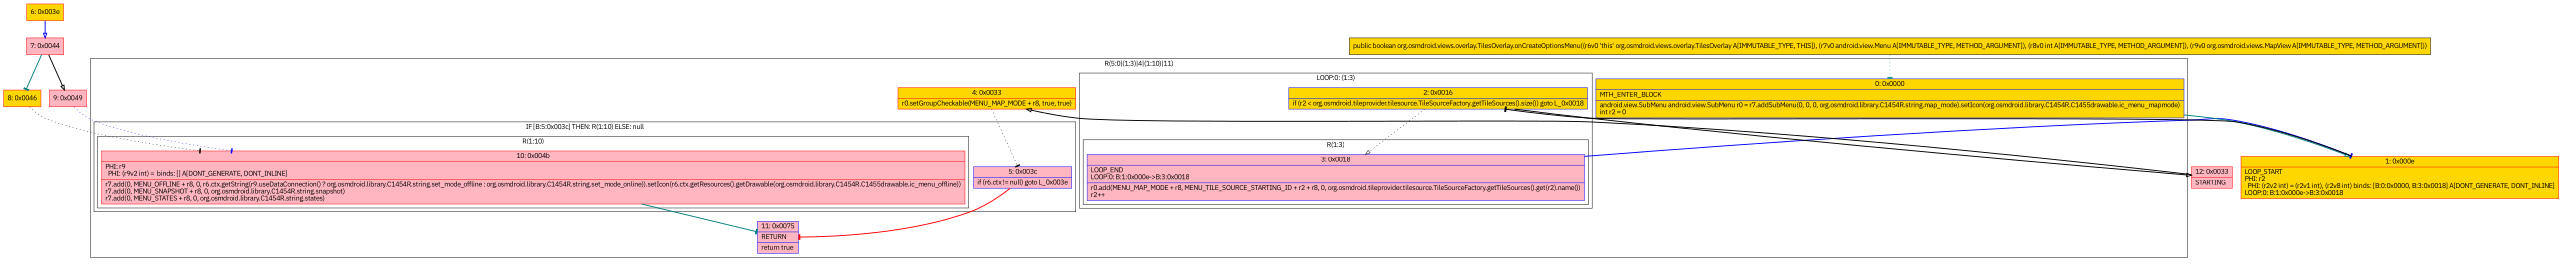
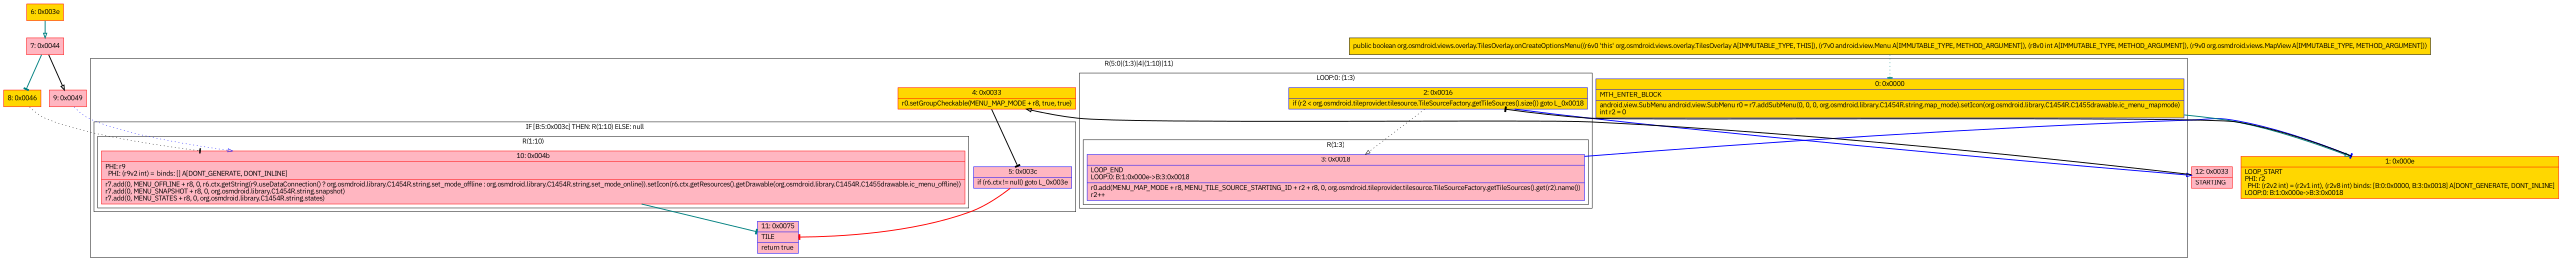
edge "6: 0x003e" -> "7: 0x0044": color blue -> teal
edge "4: 0x0033" -> "5: 0x003c": style dotted -> bold
edge "9: 0x0049" -> "10: 0x004b": arrowhead tee -> onormal
edge "2: 0x0016" -> "12: 0x0033": color black -> blue
node "11: 0x0075": text "RETURN" -> "TILE"
